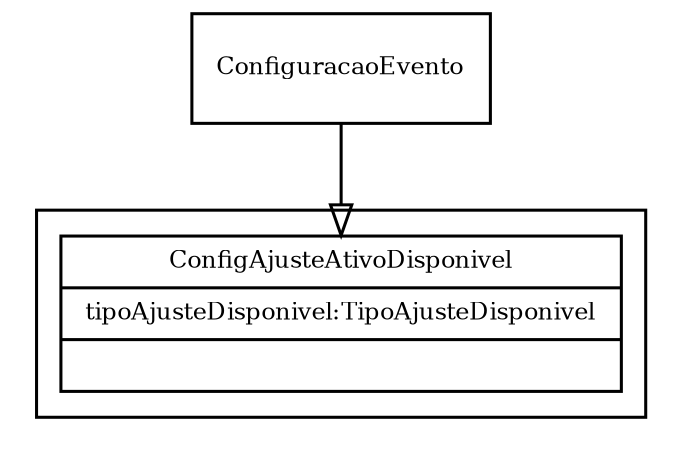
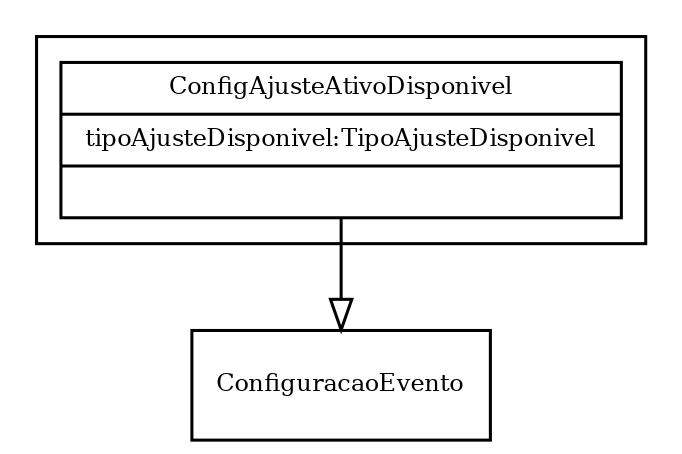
edge "ConfiguracaoEvento" -> "ConfigAjusteAtivoDisponivel": reversed
